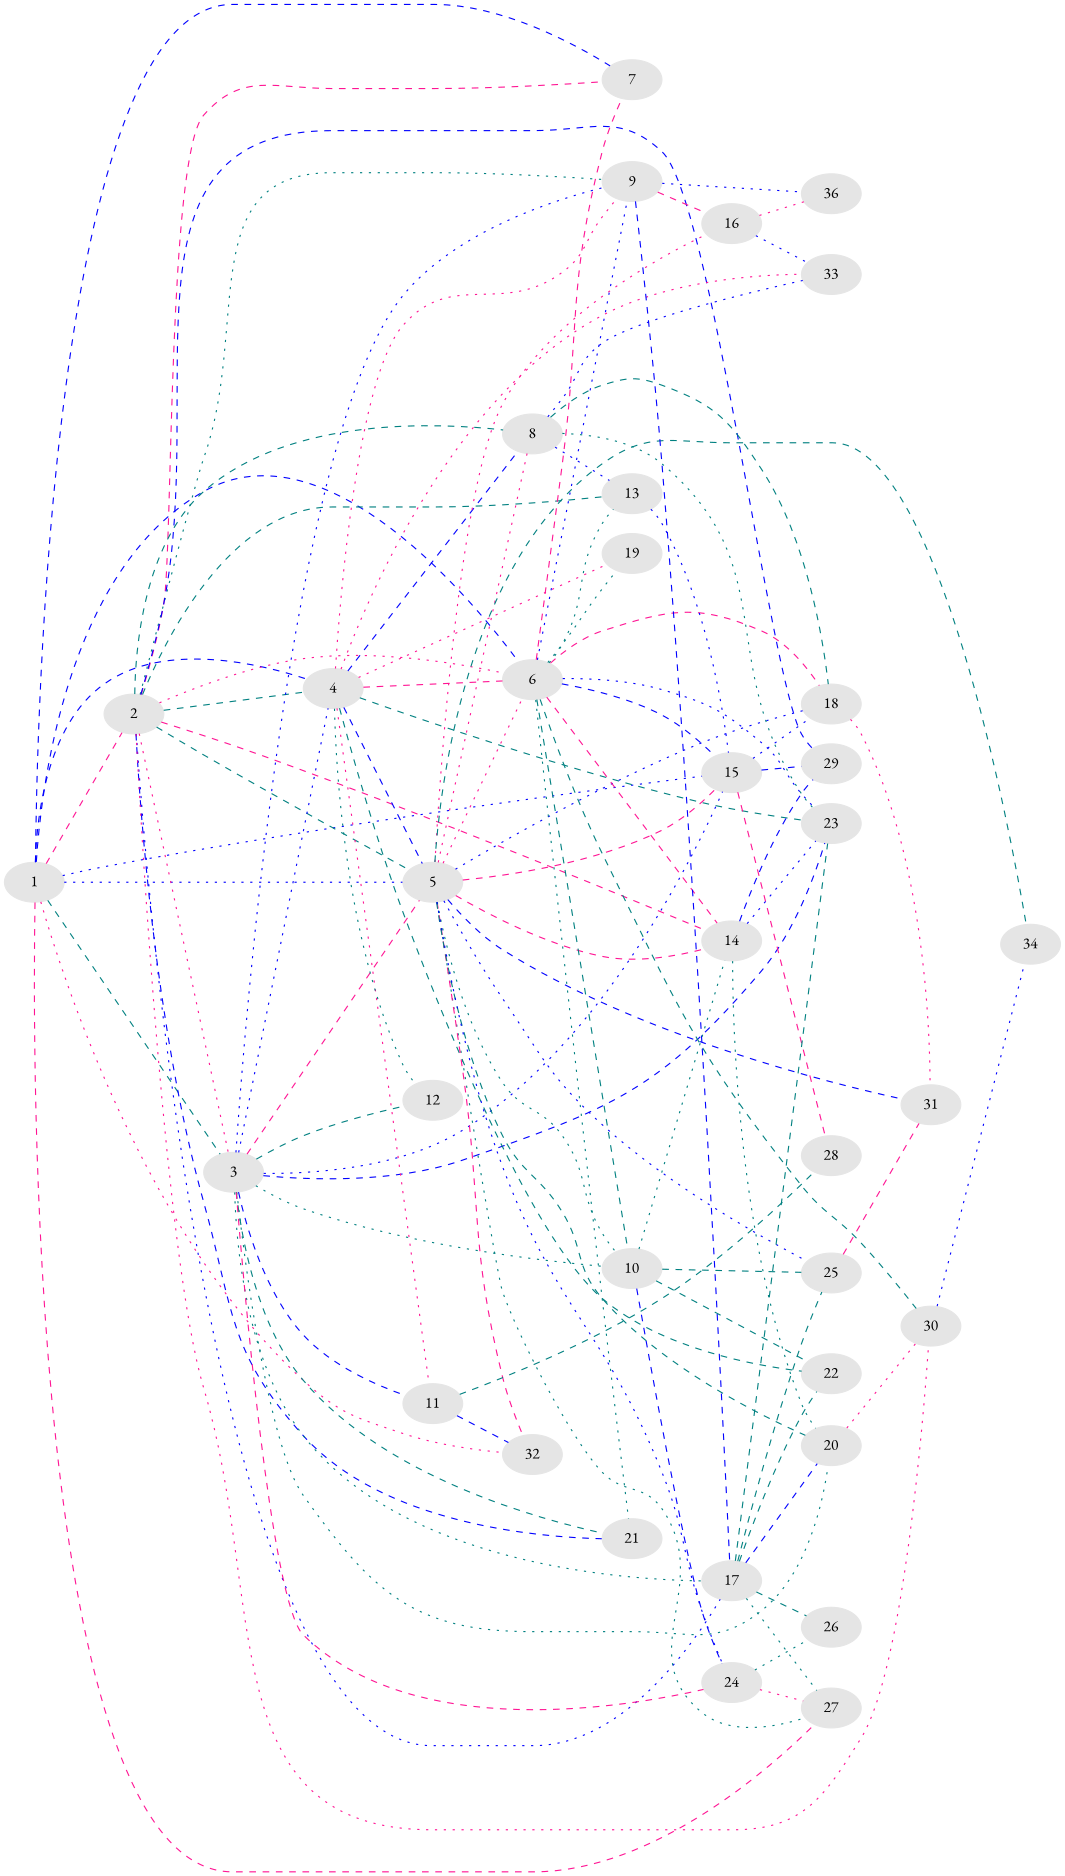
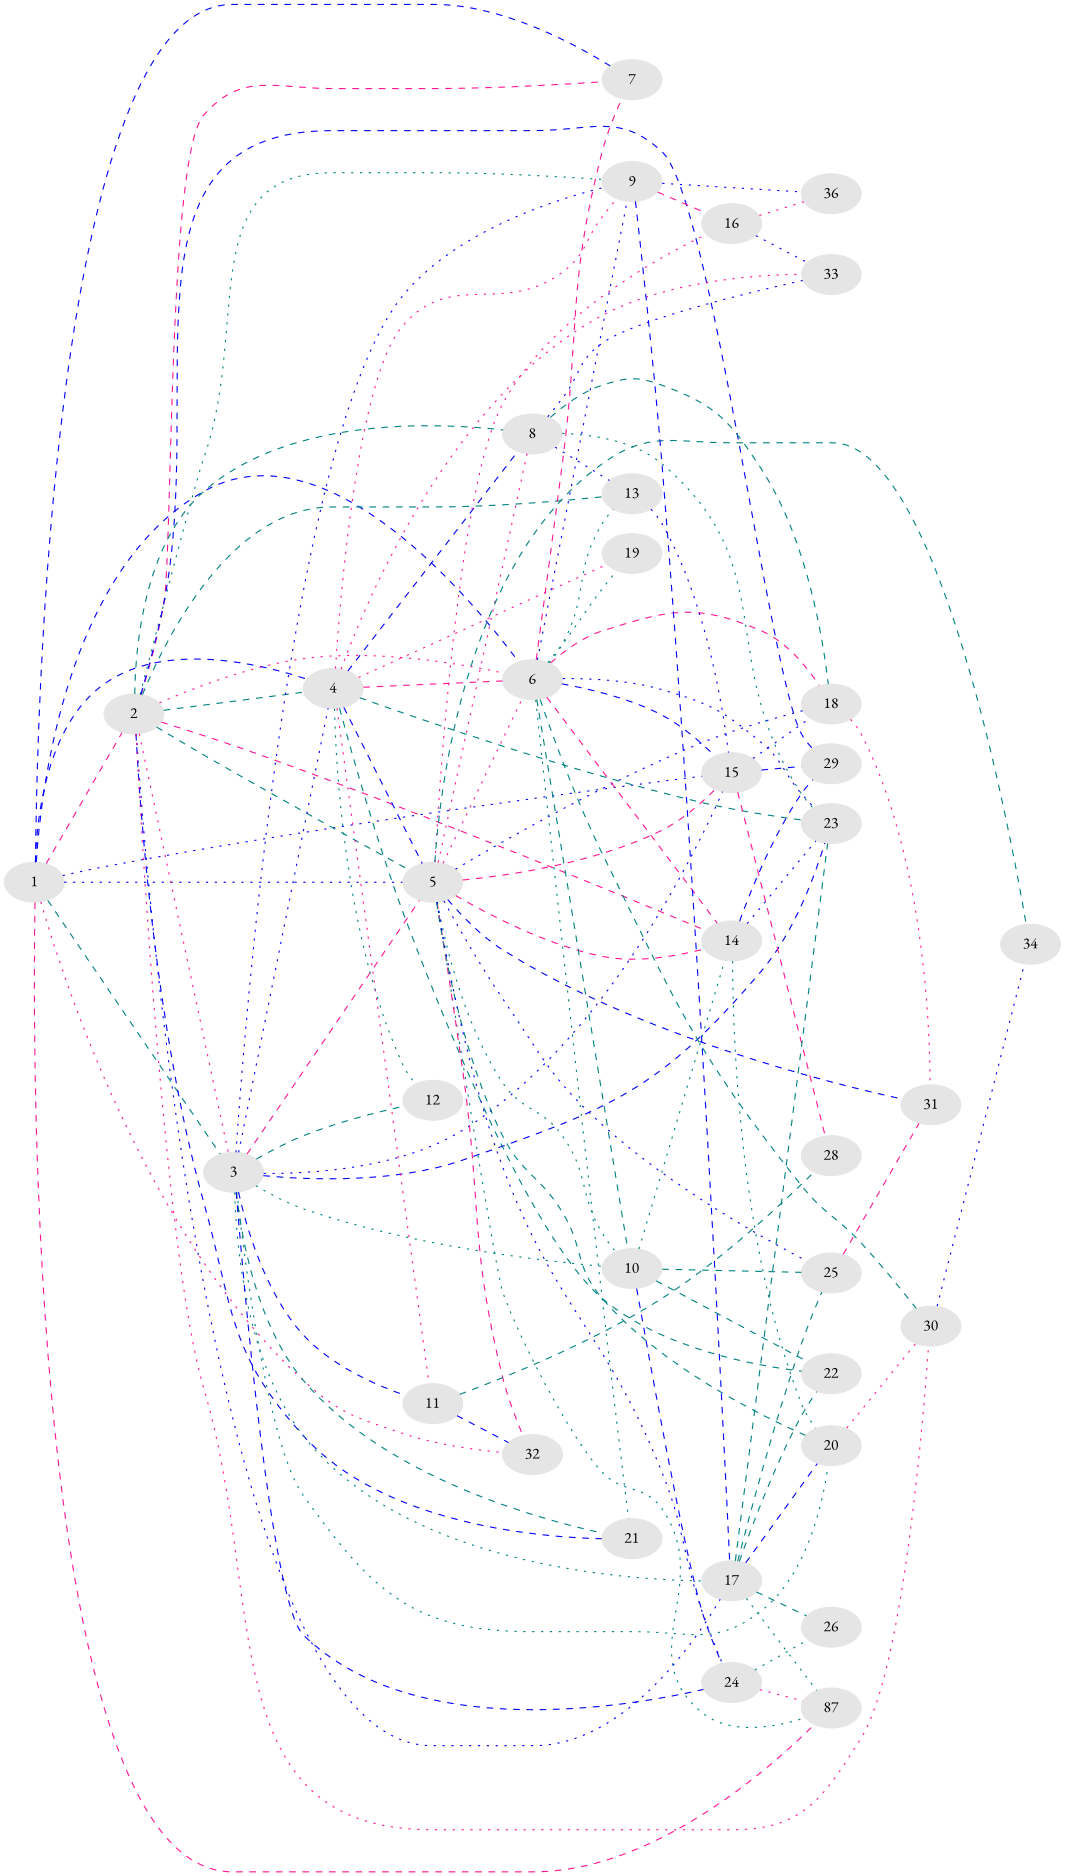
edge "3" -- "24": color deeppink -> blue
node "27": label "27" -> "87"
